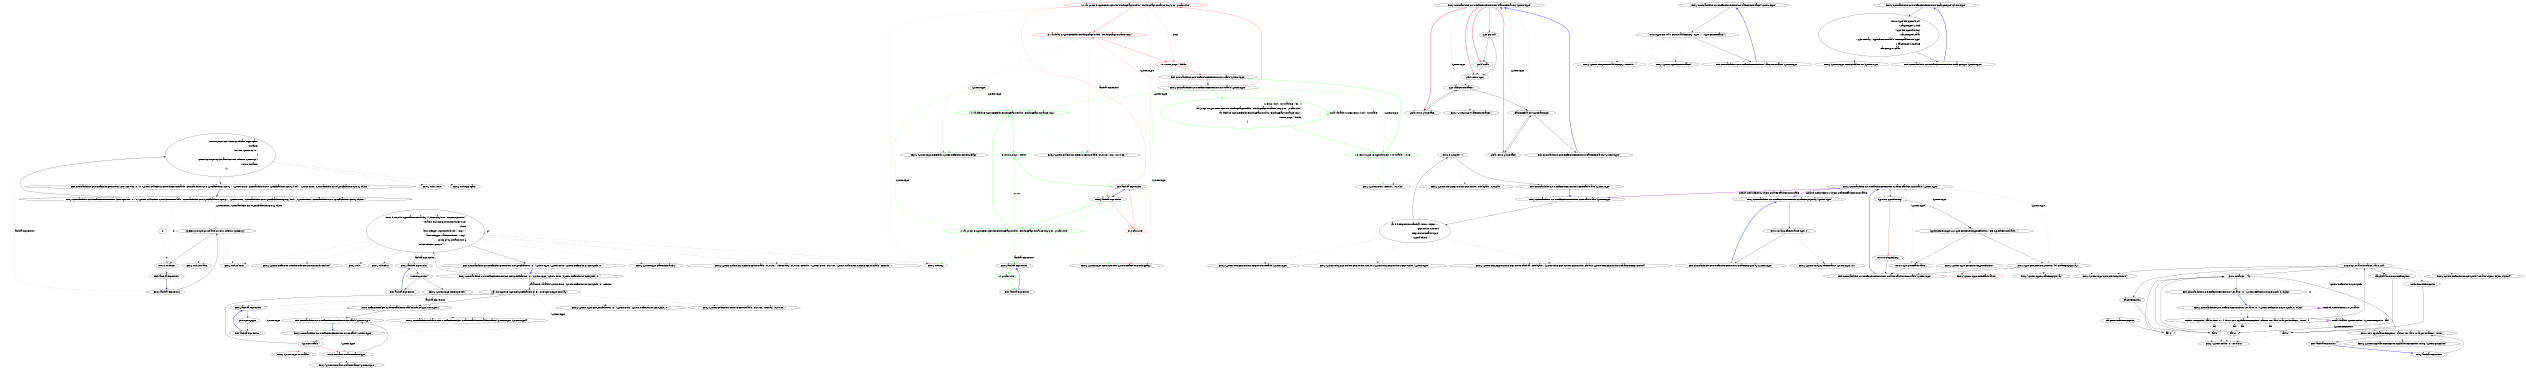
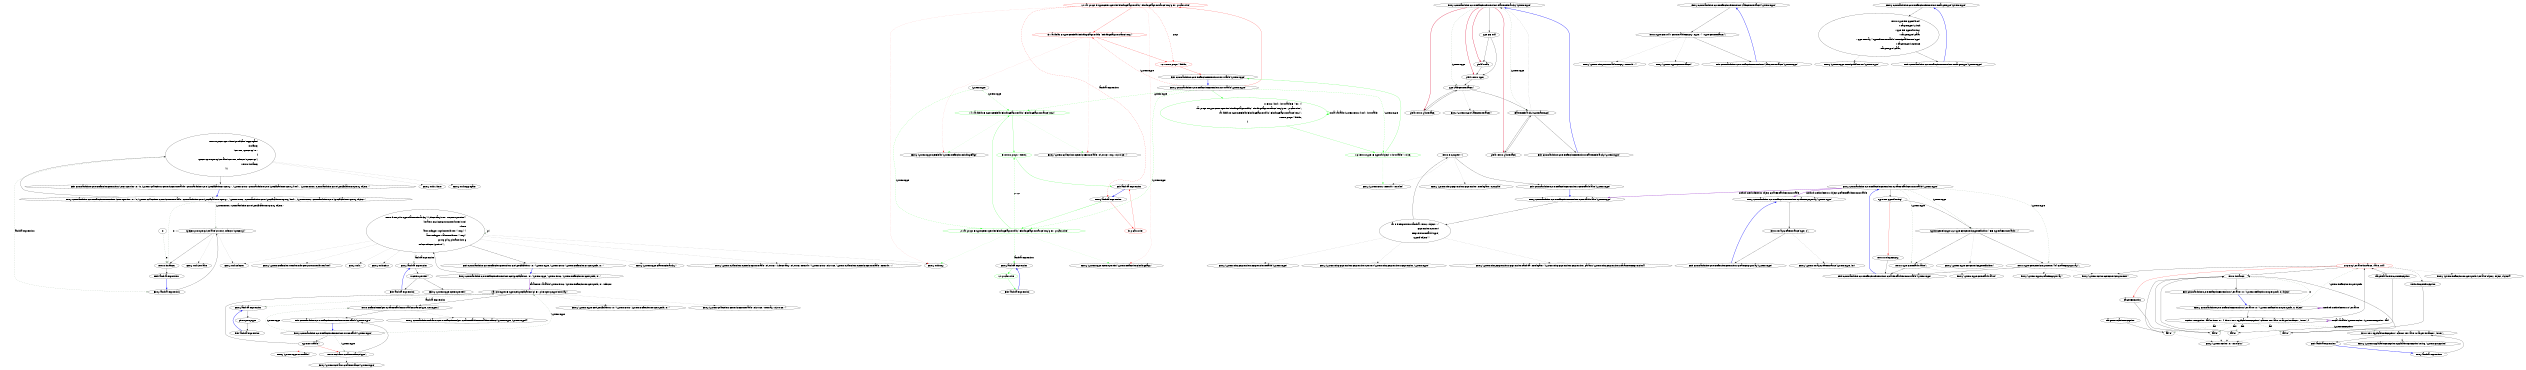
node "property.SetValue(instance, value, null)": color black -> red
edge "property.SetValue(instance, value, null)" -> "TargetException": color black -> red
edge "property.SetValue(instance, value, null)" -> "TargetParameterCountException": reversed
node "Entry System.Type.GetDefaultValue()": color red -> black
node "Entry System.Type.GetGenericArguments()": label "Entry System.Type.GetGenericArguments()" -> "Entry System.Action.GetGenericArguments()"
